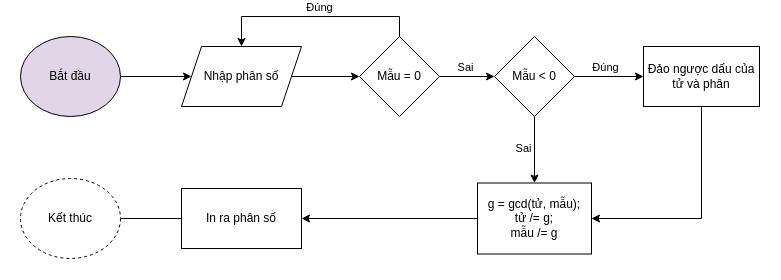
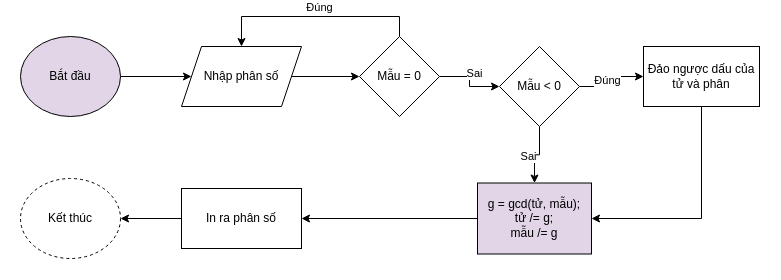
node "Mẫu < 0": moved (535, 77) -> (540, 87)
edge "Kết thúc" -- "In ra phân số": arrowhead none -> classic
node "g = gcd(tử, mẫu); tử /= g; mẫu /= g": fillcolor #ffffff -> #e1d5e7
